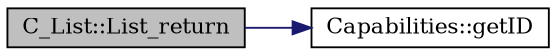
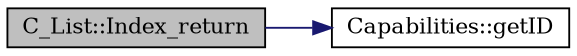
node "C_List::List_return": label "C_List::List_return" -> "C_List::Index_return"
